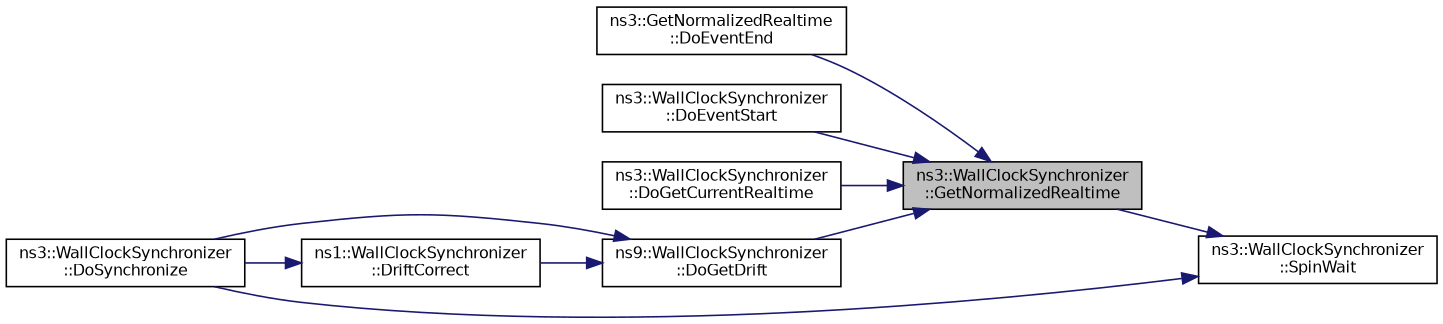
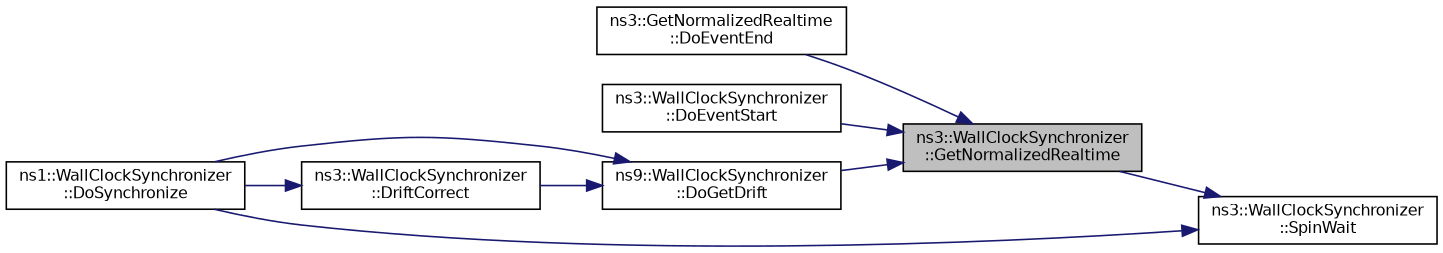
node "ns3::WallClockSynchronizer ::DoGetCurrentRealtime": removed
node "ns3::WallClockSynchronizer ::DoSynchronize": label "ns3::WallClockSynchronizer ::DoSynchronize" -> "ns1::WallClockSynchronizer ::DoSynchronize"
node "ns1::WallClockSynchronizer ::DriftCorrect": label "ns1::WallClockSynchronizer ::DriftCorrect" -> "ns3::WallClockSynchronizer ::DriftCorrect"
